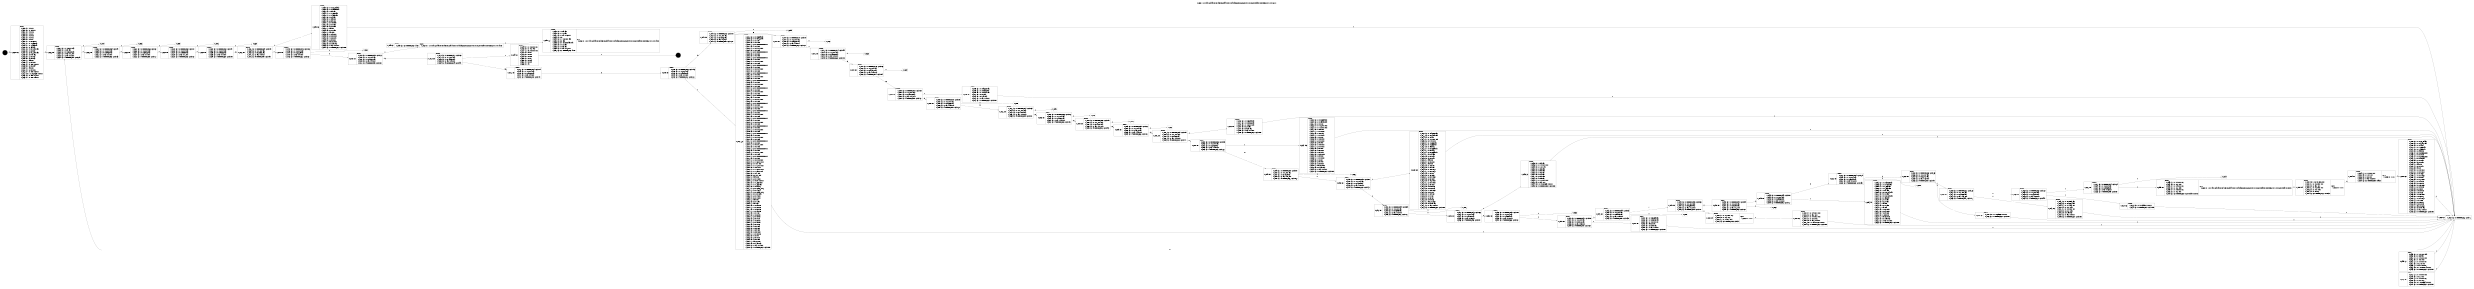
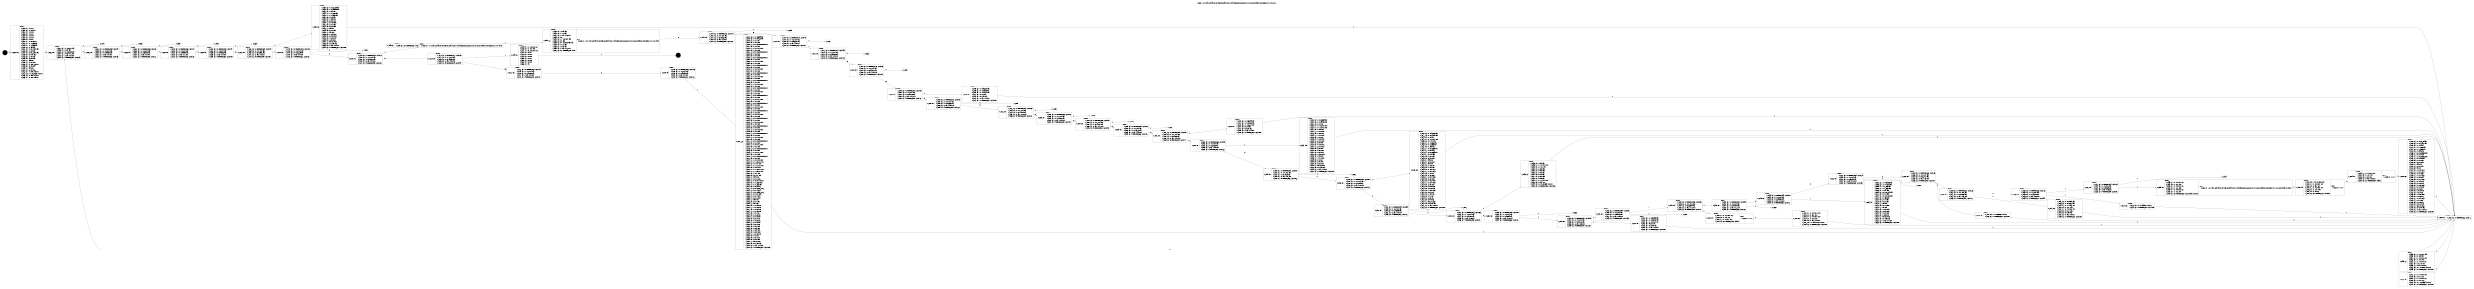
edge "0x401780 [28]" -> "0x40179c [28]": now "0x401e0d [44]" -> "0x40179c [28]"
